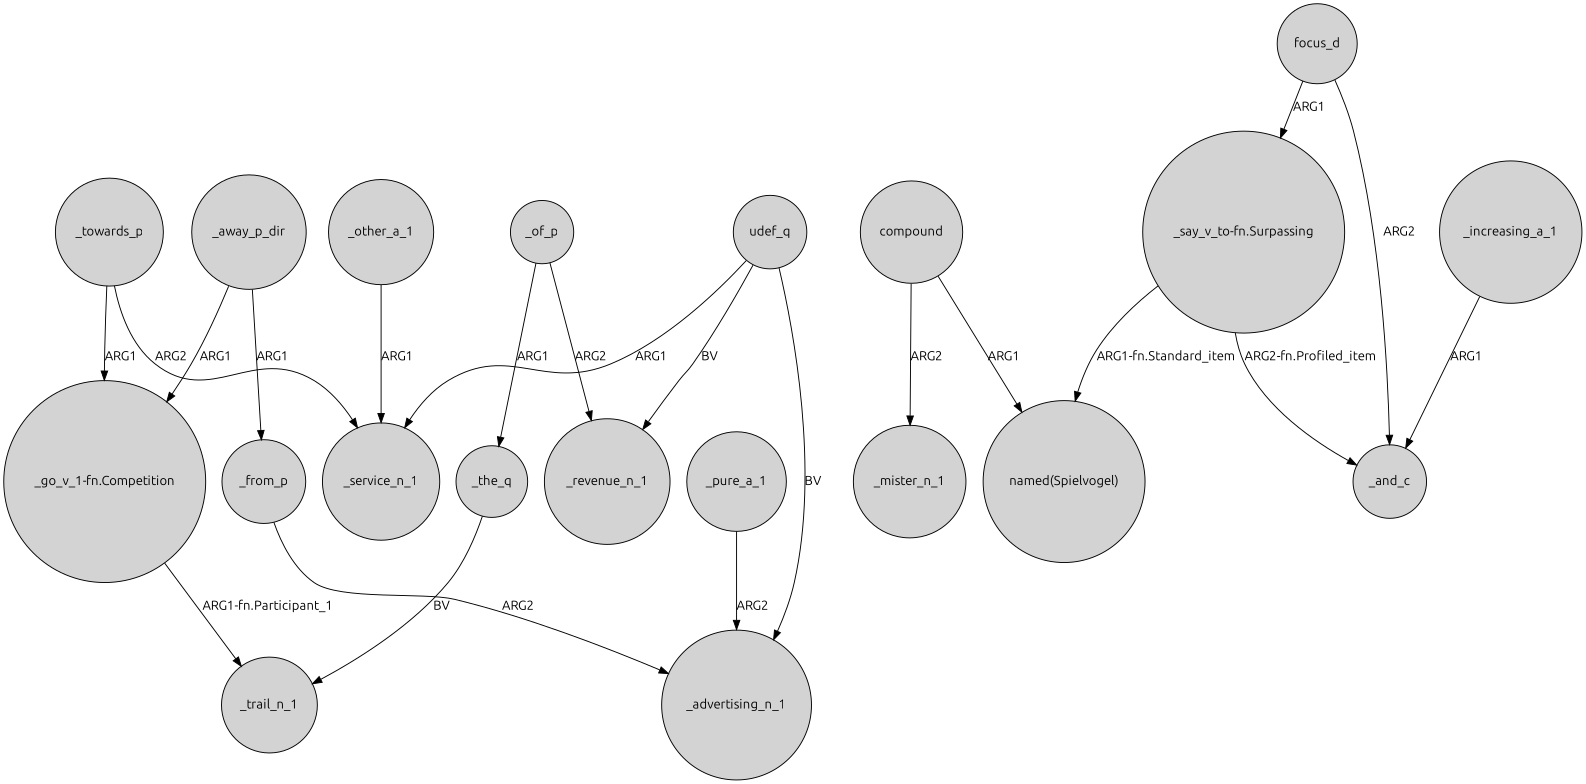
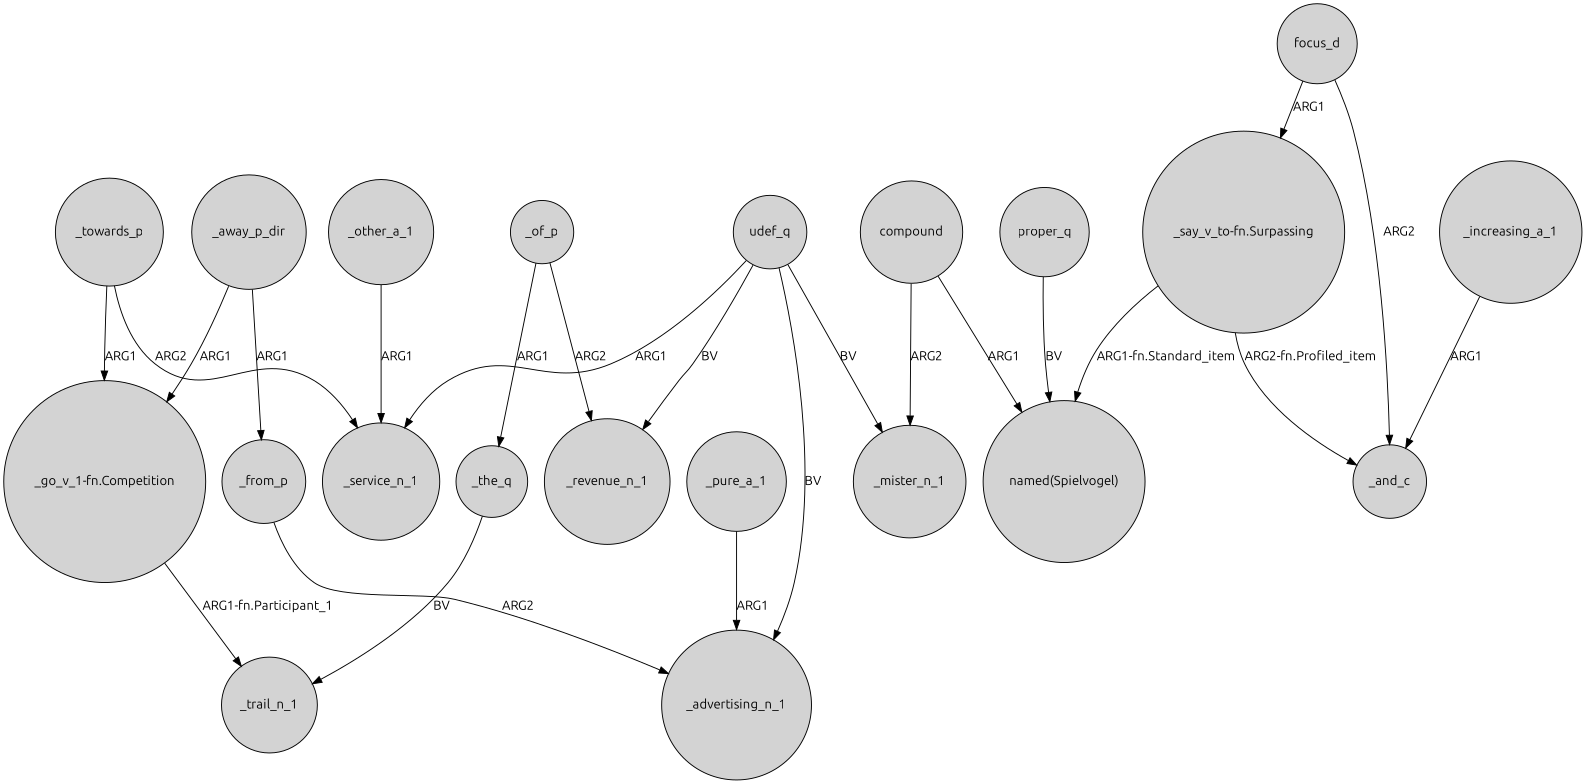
node "proper_q": added
edge "udef_q" -> "_mister_n_1": added, label "BV"
edge "_pure_a_1" -> "_advertising_n_1": label "ARG2" -> "ARG1"
